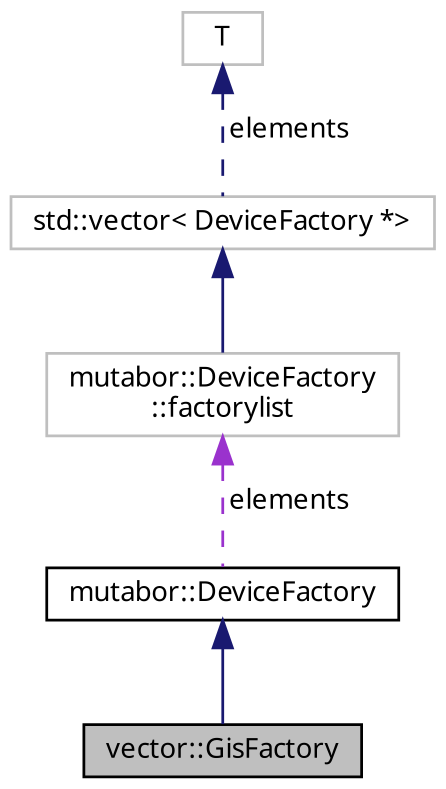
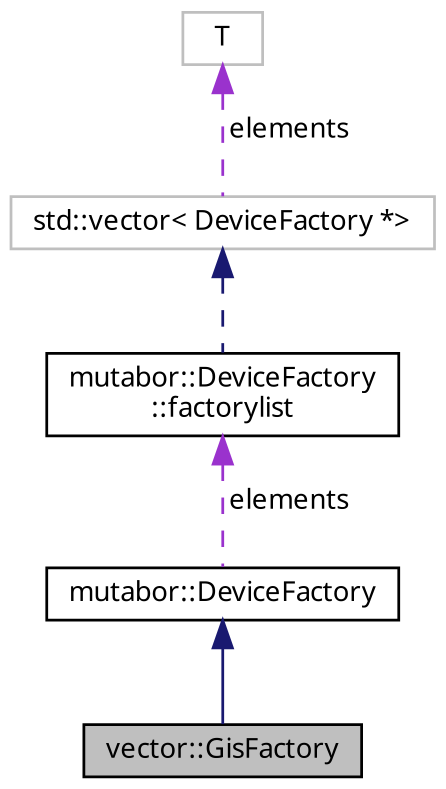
edge "std::vector< DeviceFactory *>" -> "T": color midnightblue -> darkorchid3
edge "mutabor::DeviceFactory ::factorylist" -> "std::vector< DeviceFactory *>": style solid -> dashed
node "mutabor::DeviceFactory ::factorylist": color grey75 -> black
